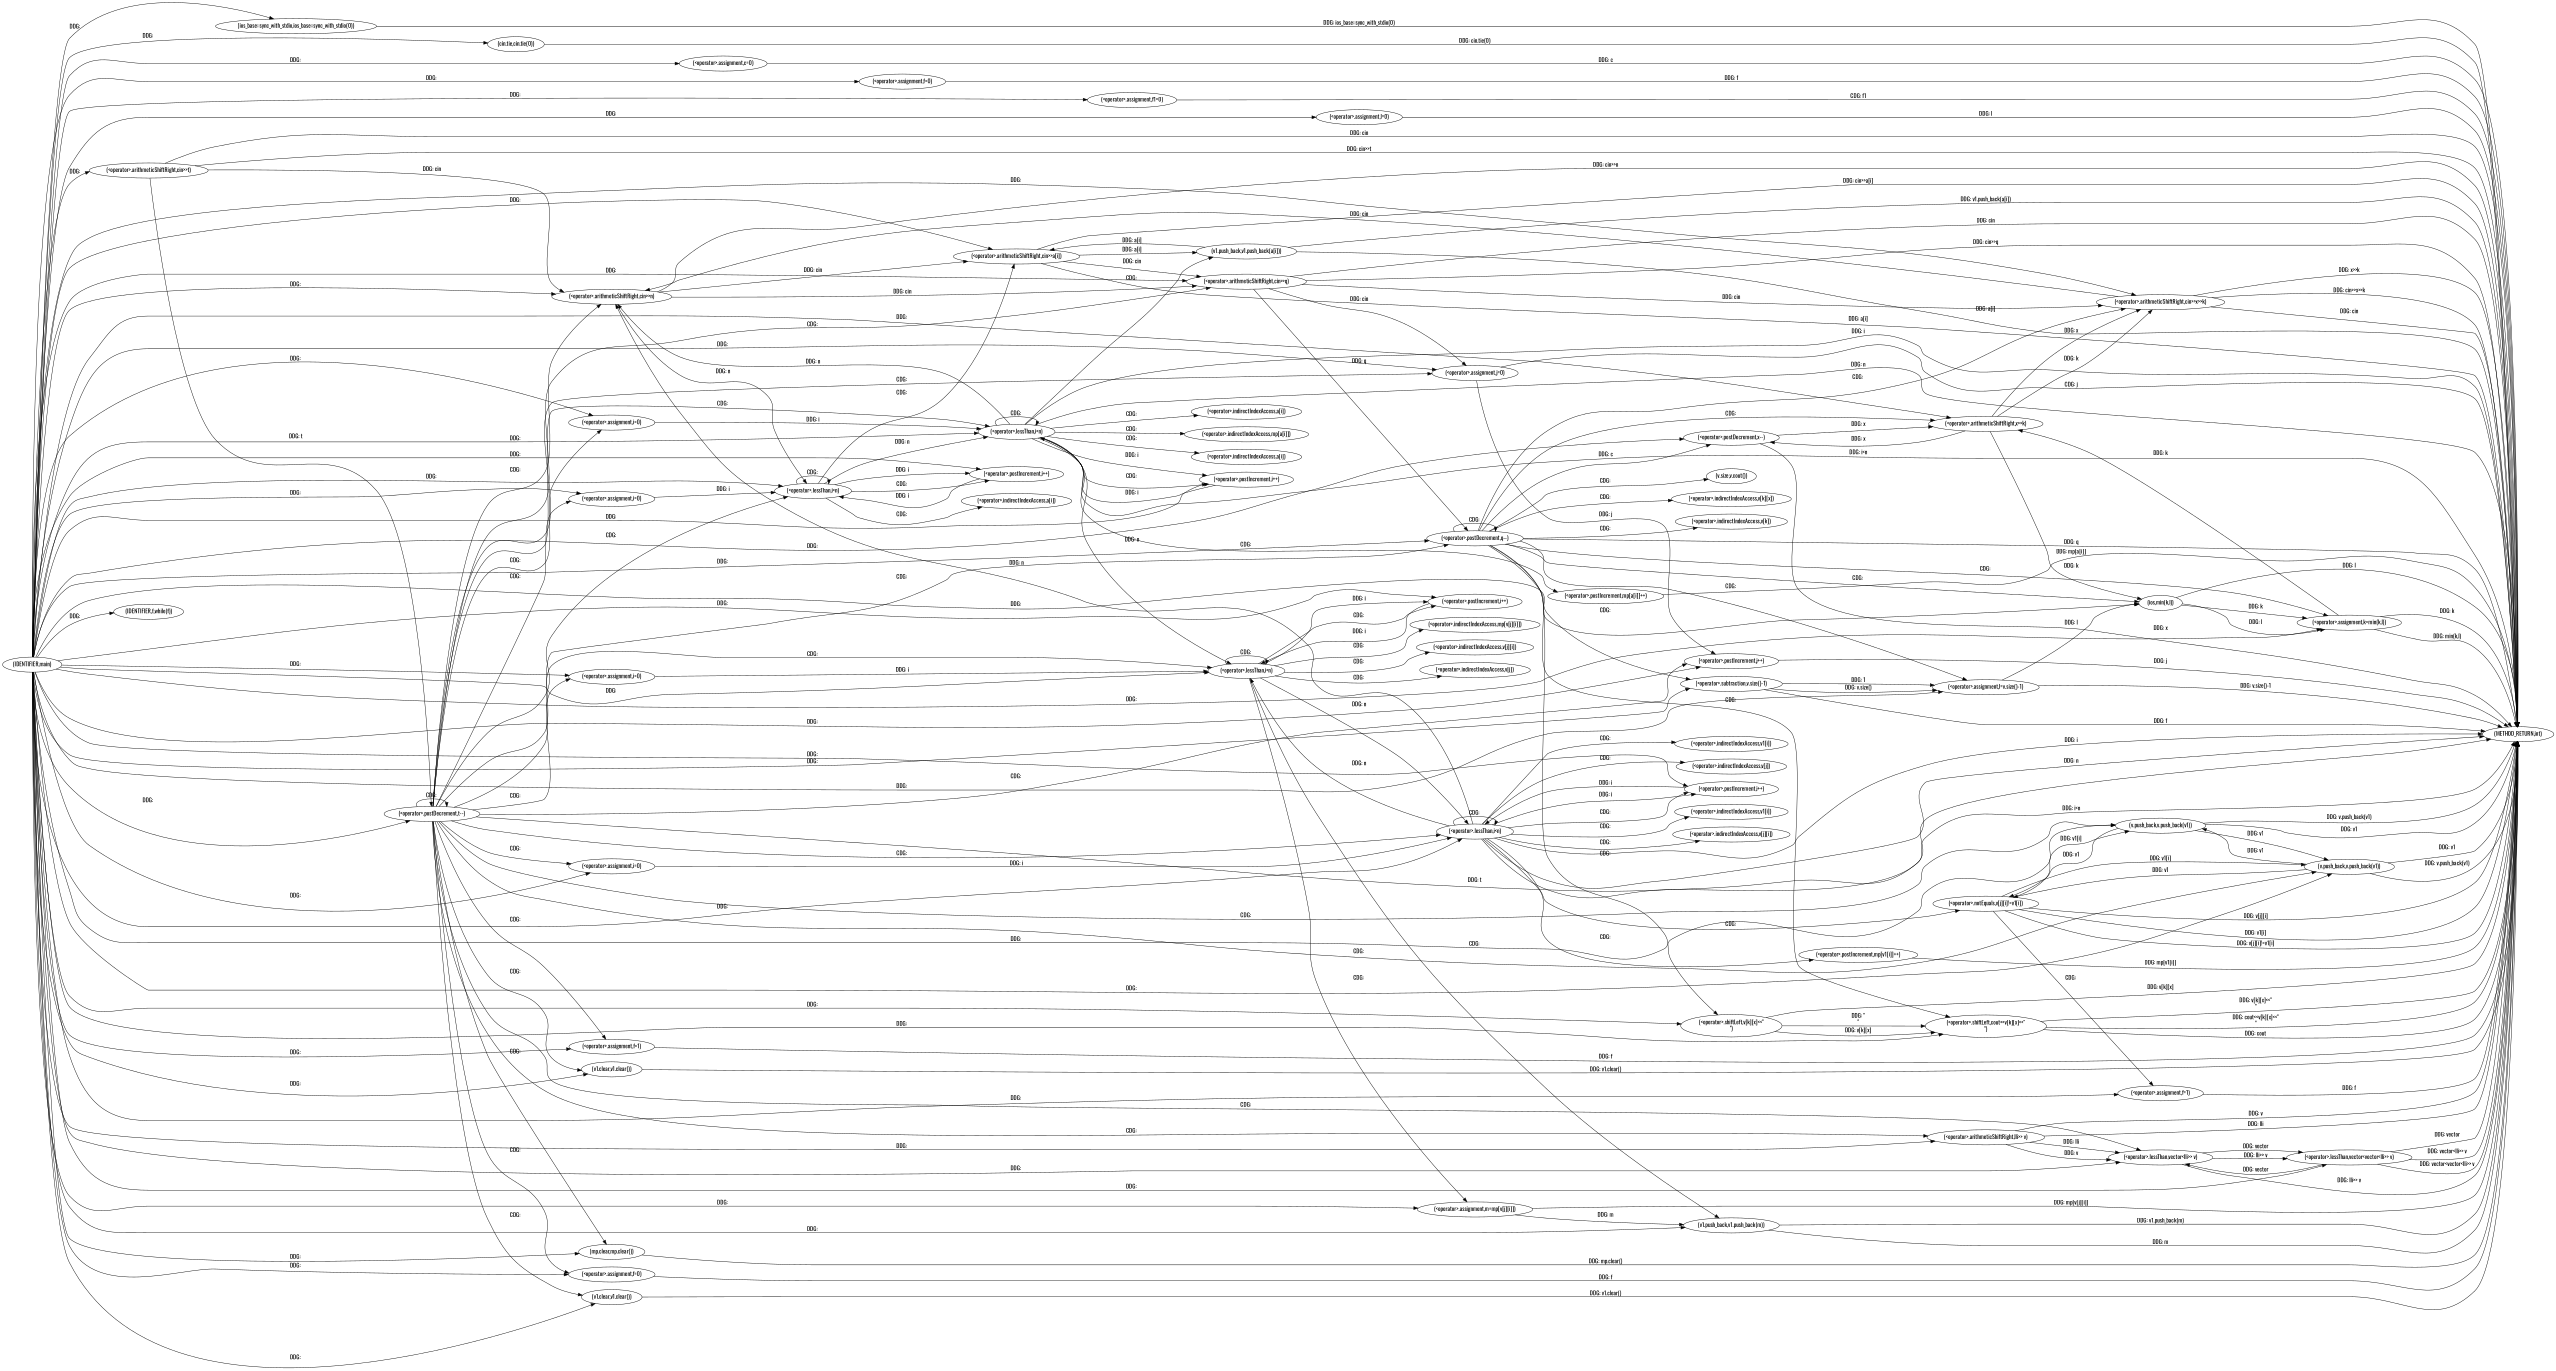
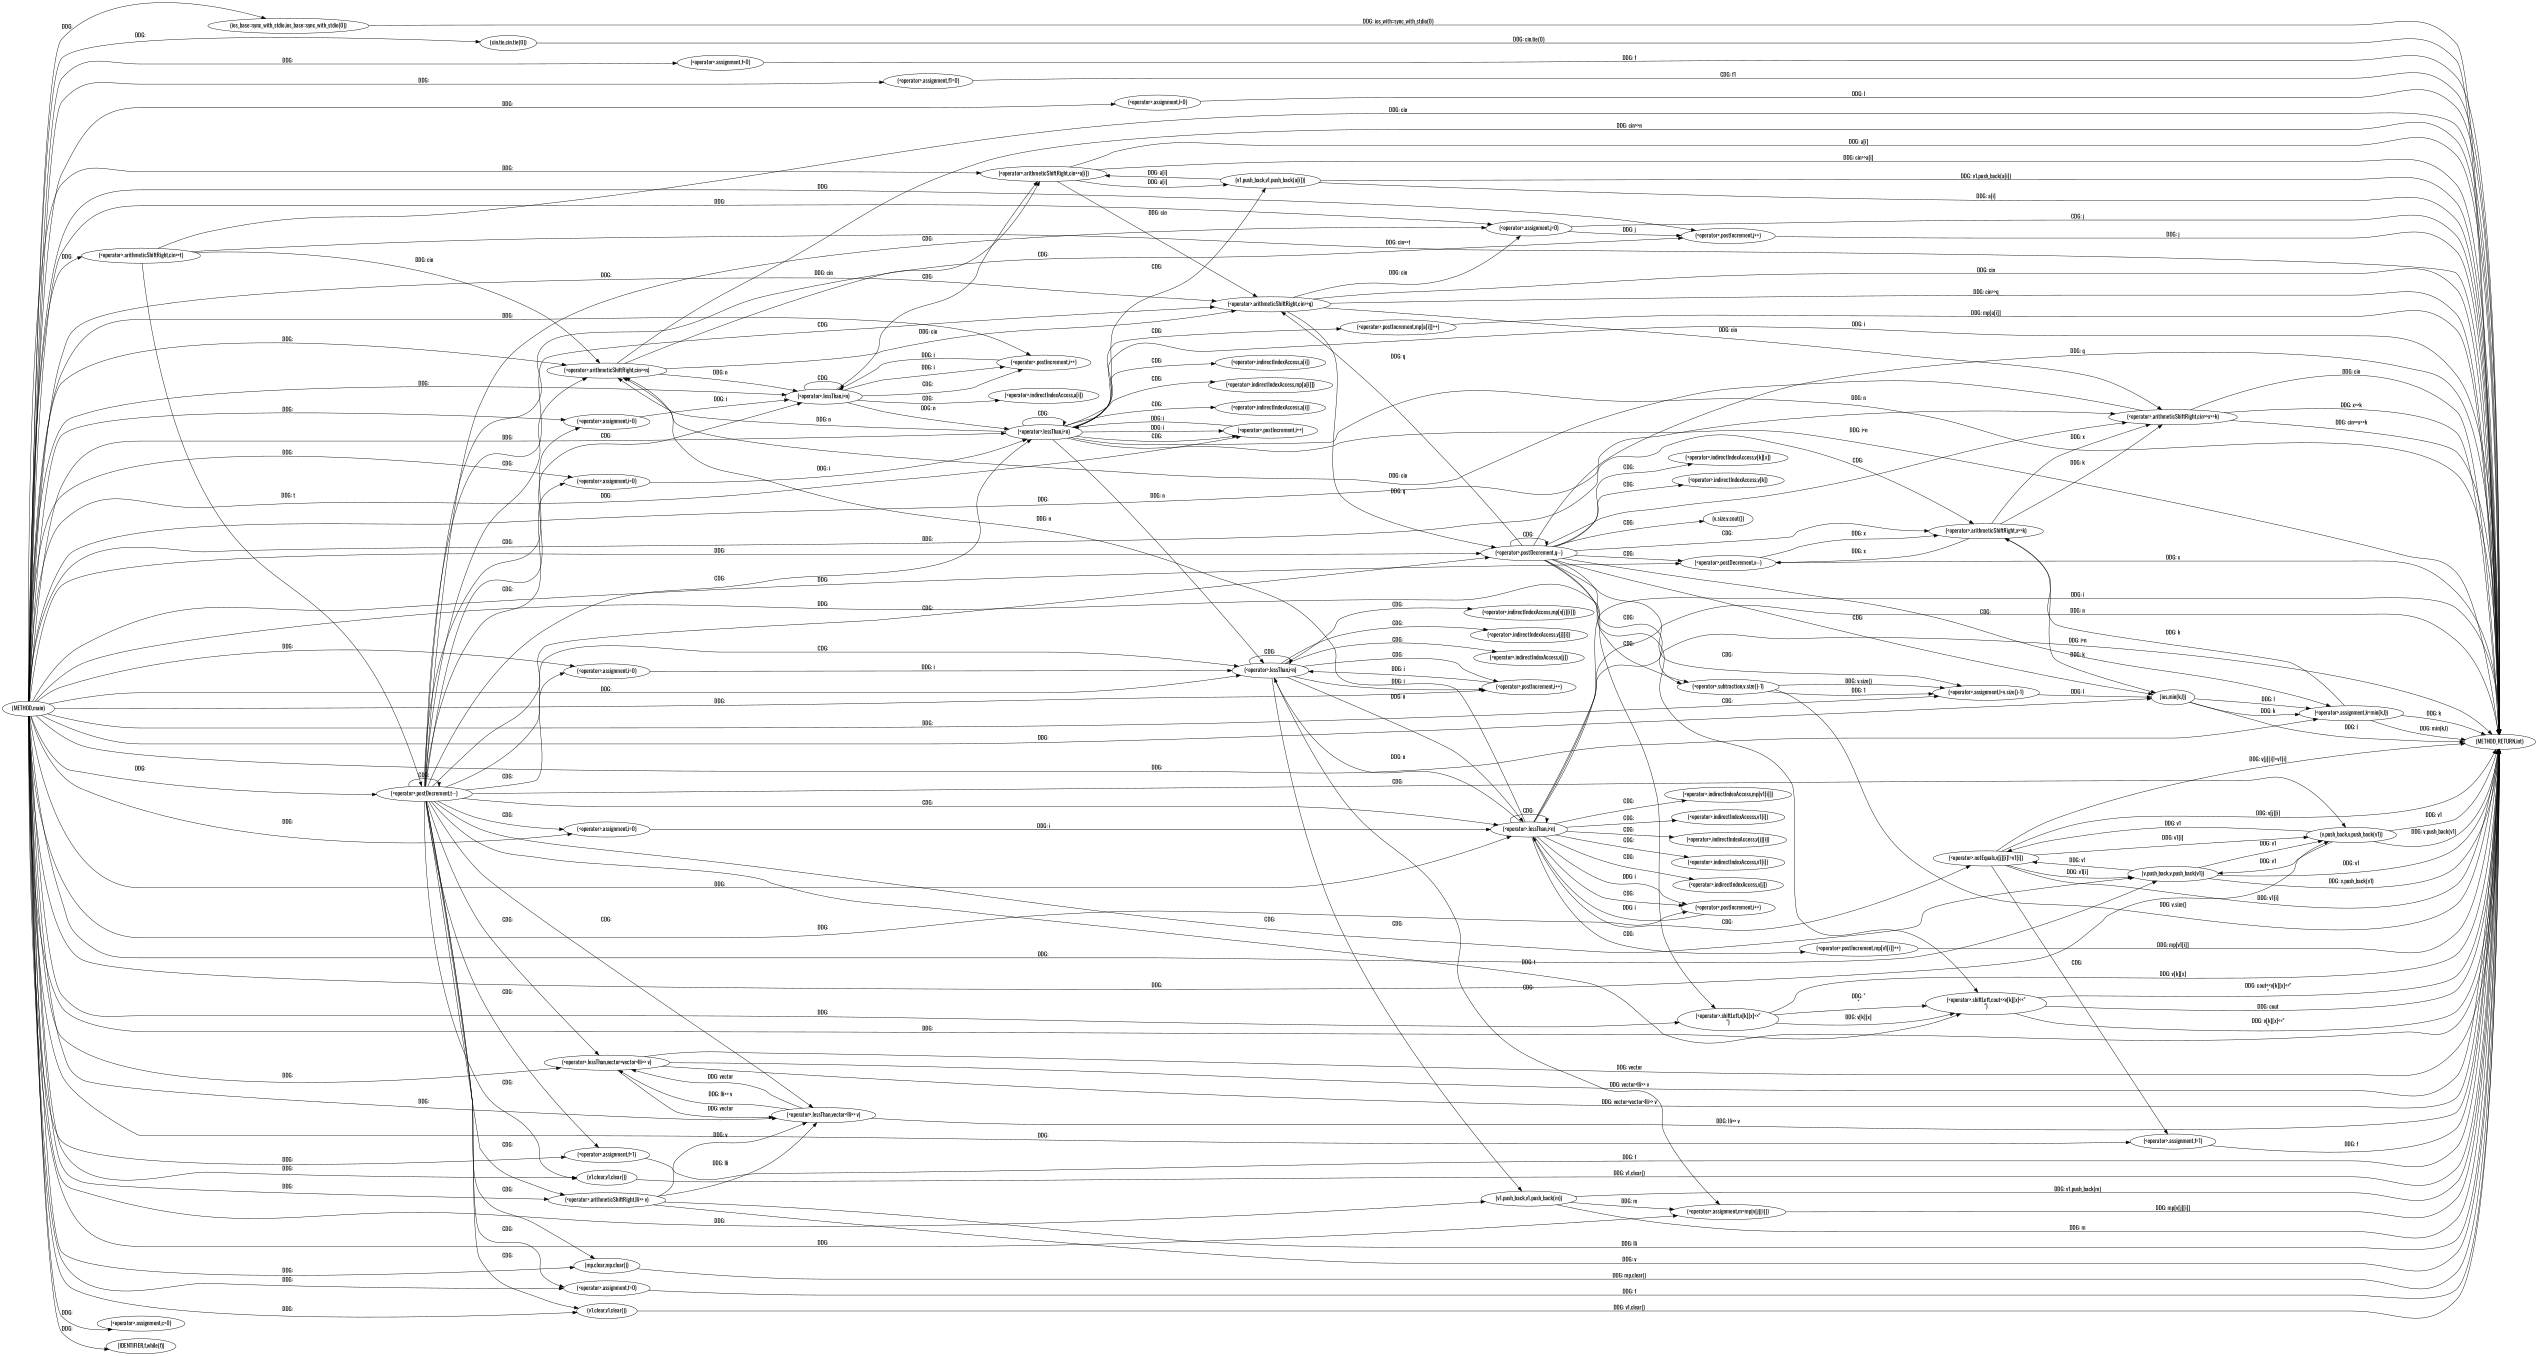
edge "(ios_base::sync_with_stdio,ios_base::sync_with_stdio(0))" -> "(METHOD_RETURN,int)": label "DDG: ios_base::sync_with_stdio(0)" -> "DDG: ios_with::sync_with_stdio(0)"
edge "(<operator>.assignment,c=0)" -> "(METHOD_RETURN,int)": removed, label "DDG: c"
edge "(<operator>.postDecrement,q--)" -> "(<operator>.arithmeticShiftRight,cin>>q)": added, label "DDG: q"
edge "(<operator>.postDecrement,q--)" -> "(<operator>.postDecrement,x--)": label "DDG: c" -> "CDG: "
node "(IDENTIFIER,main)": label "(IDENTIFIER,main)" -> "(METHOD,main)"
edge "(<operator>.assignment,l=v.size()-1)" -> "(METHOD_RETURN,int)": removed, label "DDG: v.size()-1"
edge "(<operator>.subtraction,v.size()-1)" -> "(METHOD_RETURN,int)": label "DDG: f" -> "DDG: v.size()"
node "(<operator>.indirectIndexAccess,mp[v1[i]])": added
edge "(<operator>.postDecrement,t--)" -> "(<operator>.lessThan,vector<vector<lli>> v)": added, label "CDG:"
edge "(<operator>.assignment,m=mp[v[j][i]])" -> "(v1.push_back,v1.push_back(m))": reversed
